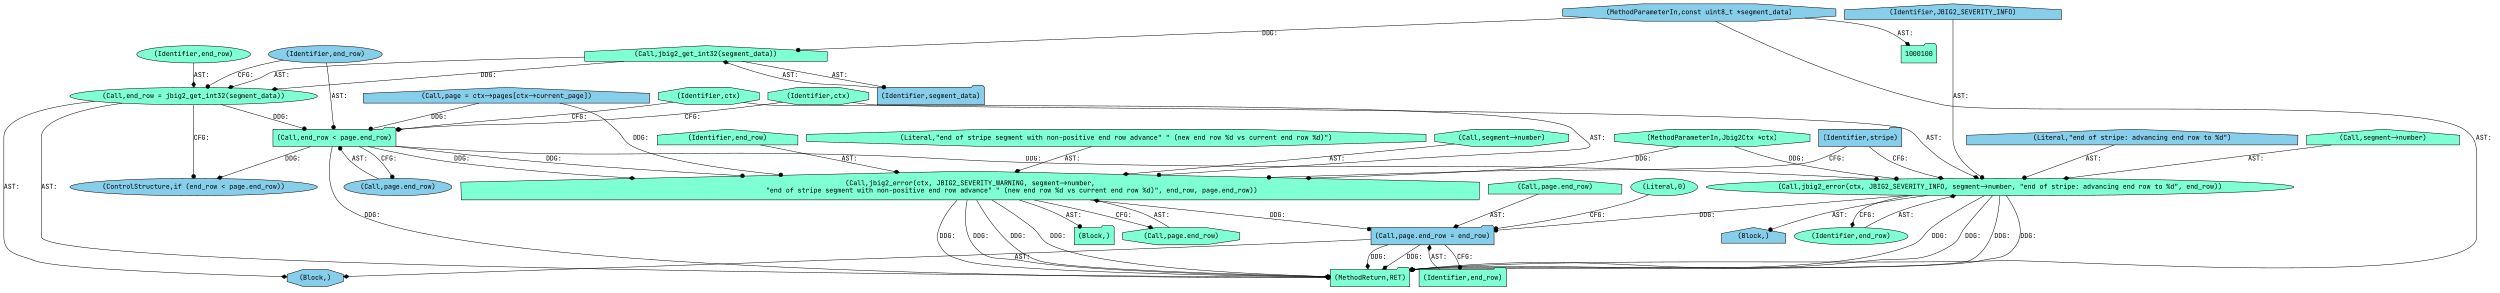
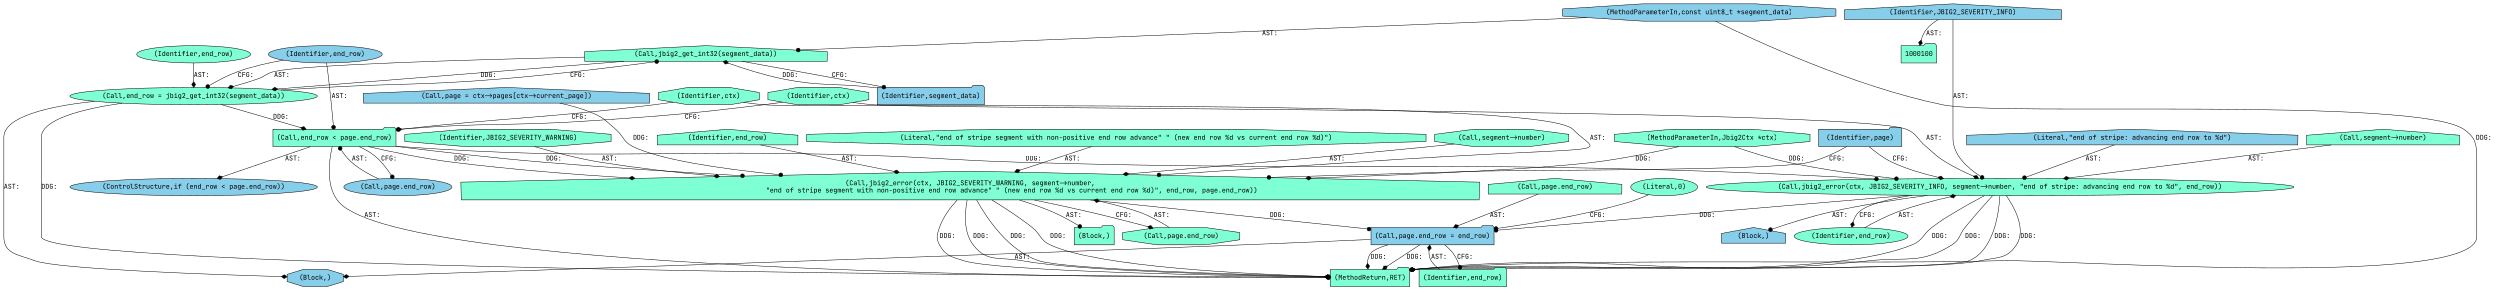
edge "(MethodParameterIn,const uint8_t *segment_data)" -> "1000100": now "(Identifier,JBIG2_SEVERITY_INFO)" -> "1000100"
edge "(MethodParameterIn,const uint8_t *segment_data)" -> "(Call,jbig2_get_int32(segment_data))": label "DDG: " -> "AST: "
edge "(Identifier,segment_data)" -> "(Call,jbig2_get_int32(segment_data))": label "AST: " -> "DDG: "
edge "(Call,jbig2_get_int32(segment_data))" -> "(Identifier,segment_data)": label "AST: " -> "CFG: "
edge "(Call,end_row = jbig2_get_int32(segment_data))" -> "(Call,end_row < page.end_row)": arrowhead dot -> diamond
edge "(Call,page = ctx->pages[ctx->current_page])" -> "(Call,end_row < page.end_row)": removed, label "DDG:"
node "(Identifier,JBIG2_SEVERITY_WARNING)": added
node "(Identifier,stripe)": label "(Identifier,stripe)" -> "(Identifier,page)"
edge "(MethodParameterIn,const uint8_t *segment_data)" -> "(MethodReturn,RET)": label "AST: " -> "DDG: "
edge "(Call,end_row = jbig2_get_int32(segment_data))" -> "(ControlStructure,if (end_row < page.end_row))": now "(Call,end_row = jbig2_get_int32(segment_data))" -> "(Call,jbig2_get_int32(segment_data))"
edge "(Call,end_row < page.end_row)" -> "(ControlStructure,if (end_row < page.end_row))": label "DDG: " -> "AST: "
edge "(Call,end_row = jbig2_get_int32(segment_data))" -> "(MethodReturn,RET)": label "AST: " -> "DDG: "
edge "(Call,end_row < page.end_row)" -> "(MethodReturn,RET)": label "DDG: " -> "AST: "
